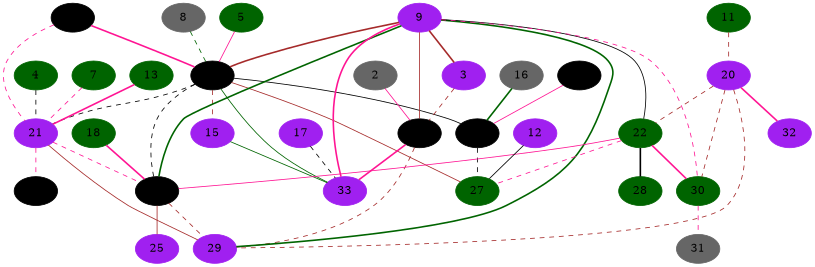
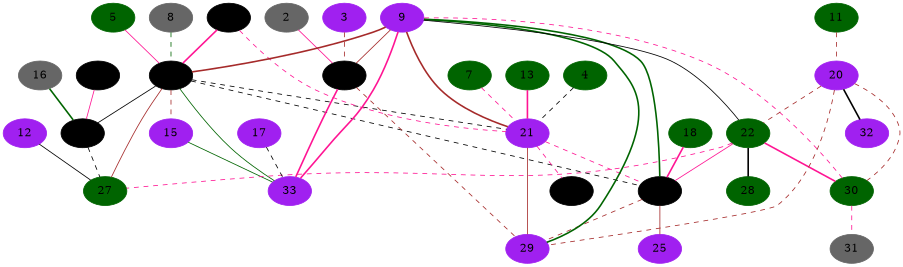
edge "9" -- "3": now "9" -- "21"
edge "20" -- "32": color deeppink -> black
